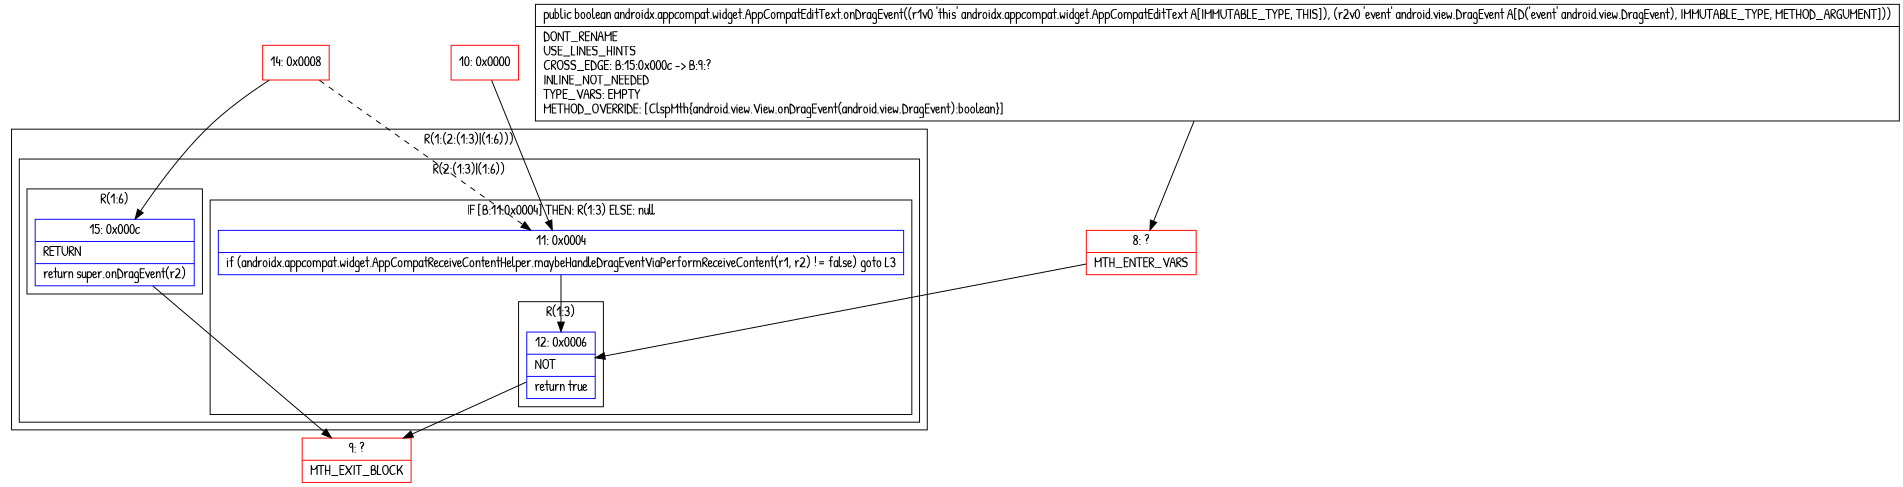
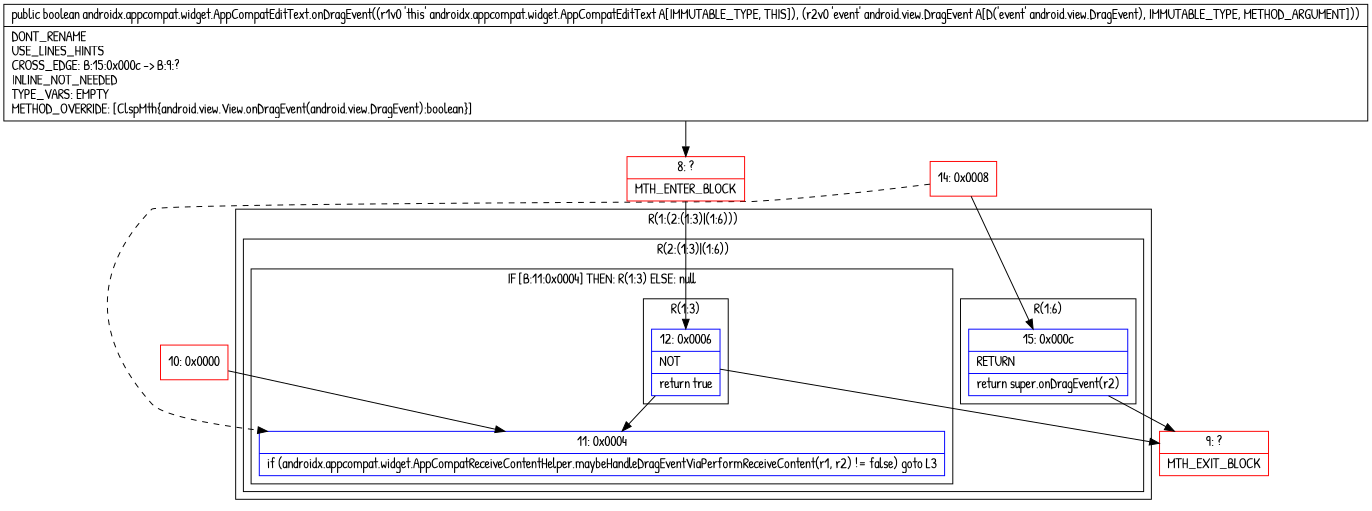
node "8: ?": text "MTH_ENTER_VARS" -> "MTH_ENTER_BLOCK"
edge "11: 0x0004" -> "12: 0x0006": reversed
